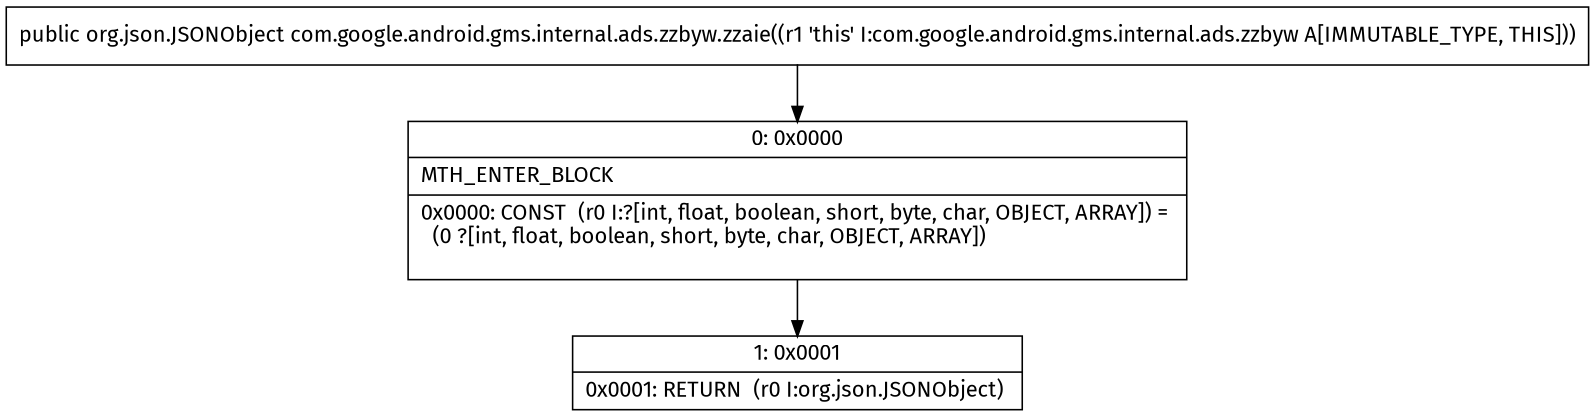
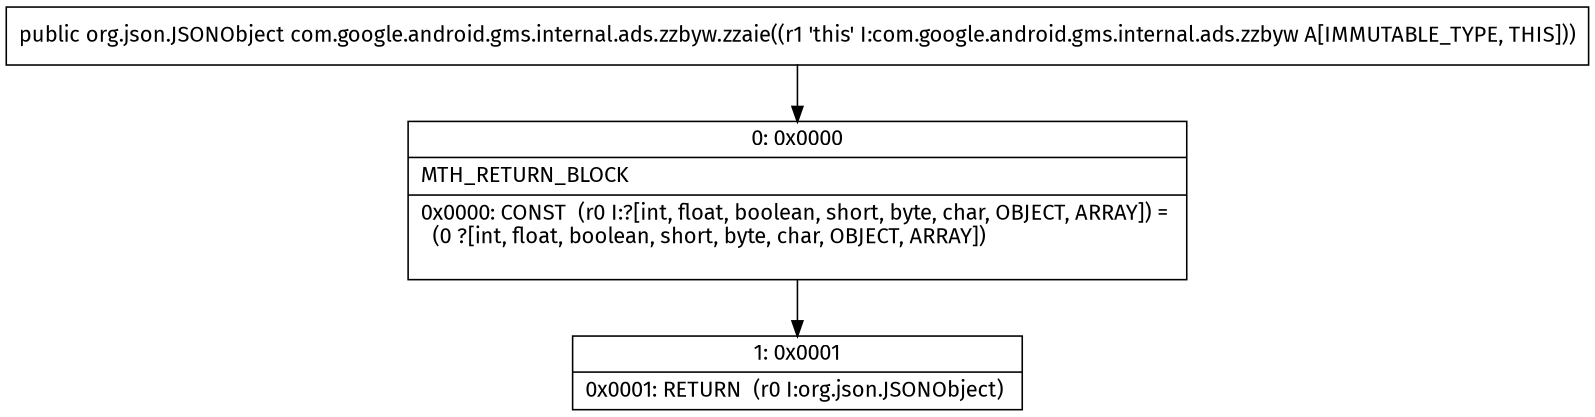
node "0: 0x0000": text "MTH_ENTER_BLOCK" -> "MTH_RETURN_BLOCK"
